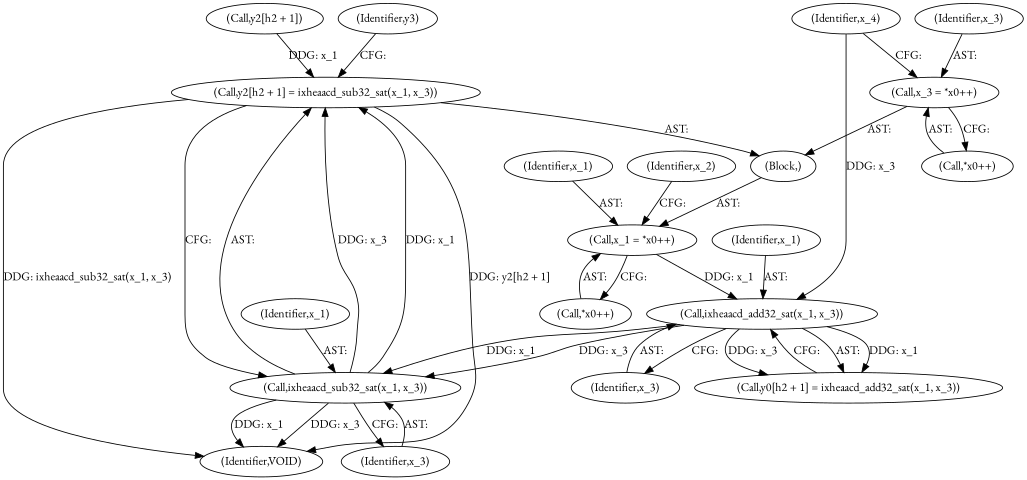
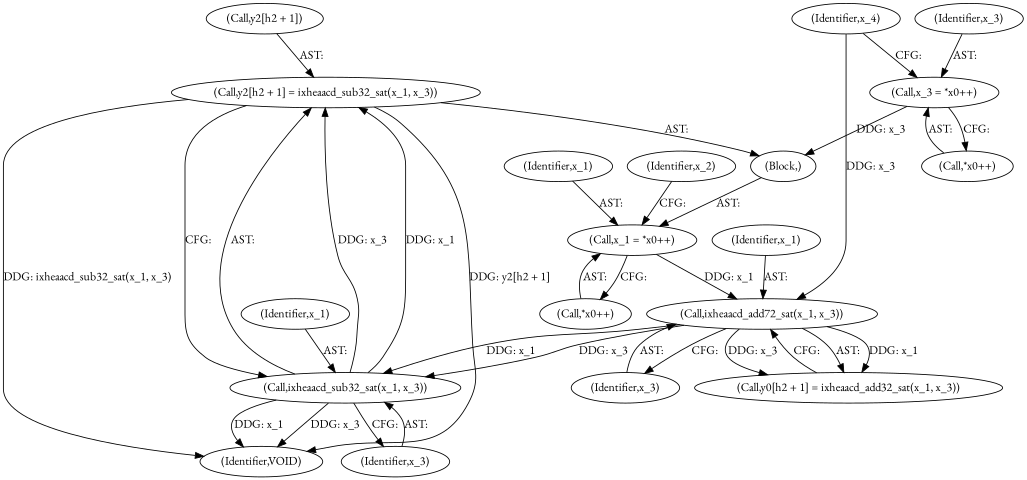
node "(Identifier,y3)": removed
edge "(Call,y2[h2 + 1])" -> "(Call,y2[h2 + 1] = ixheaacd_sub32_sat(x_1, x_3))": label "DDG: x_1" -> "AST: "
edge "(Call,x_3 = *x0++)" -> "(Block,)": label "AST: " -> "DDG: x_3"
node "(Call,ixheaacd_add32_sat(x_1, x_3))": label "(Call,ixheaacd_add32_sat(x_1, x_3))" -> "(Call,ixheaacd_add72_sat(x_1, x_3))"
